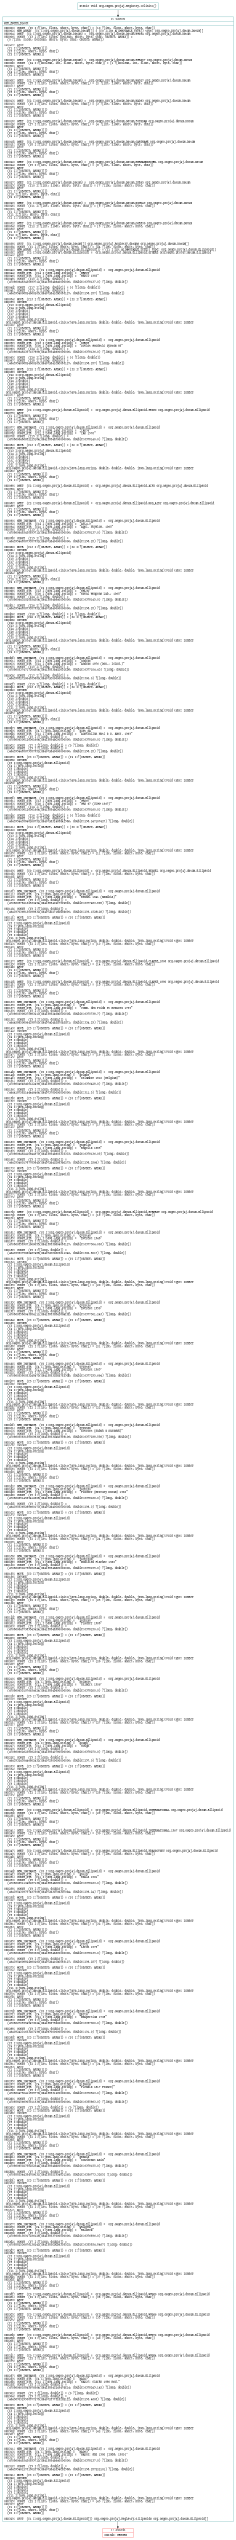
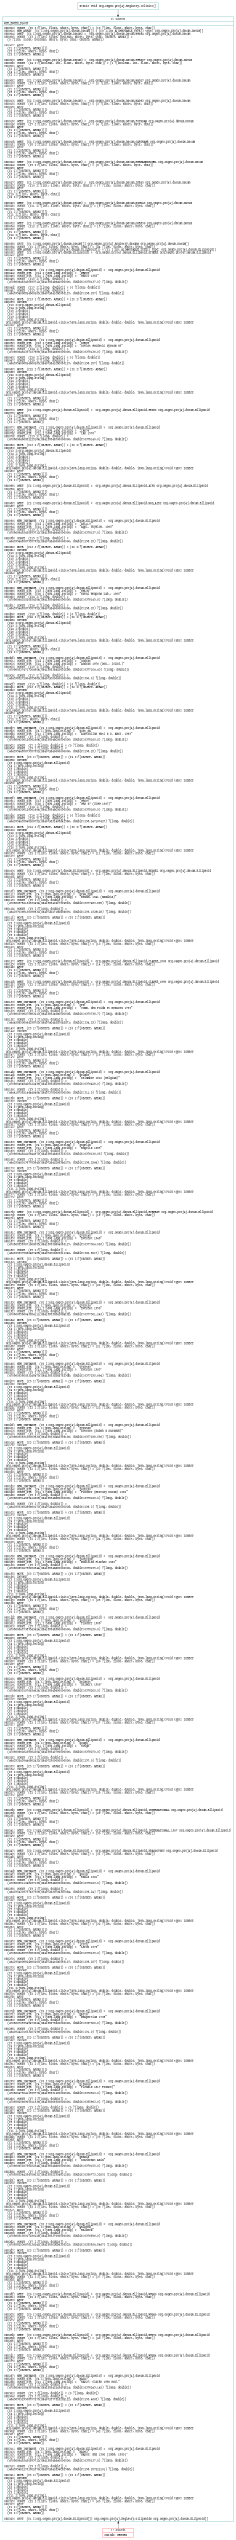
edge "0: 0x0000" -> "1: 0x032b": reversed
